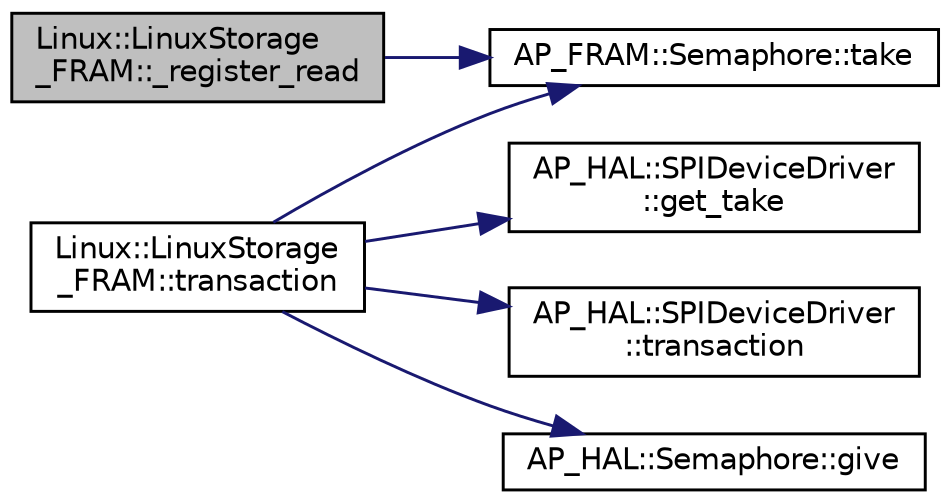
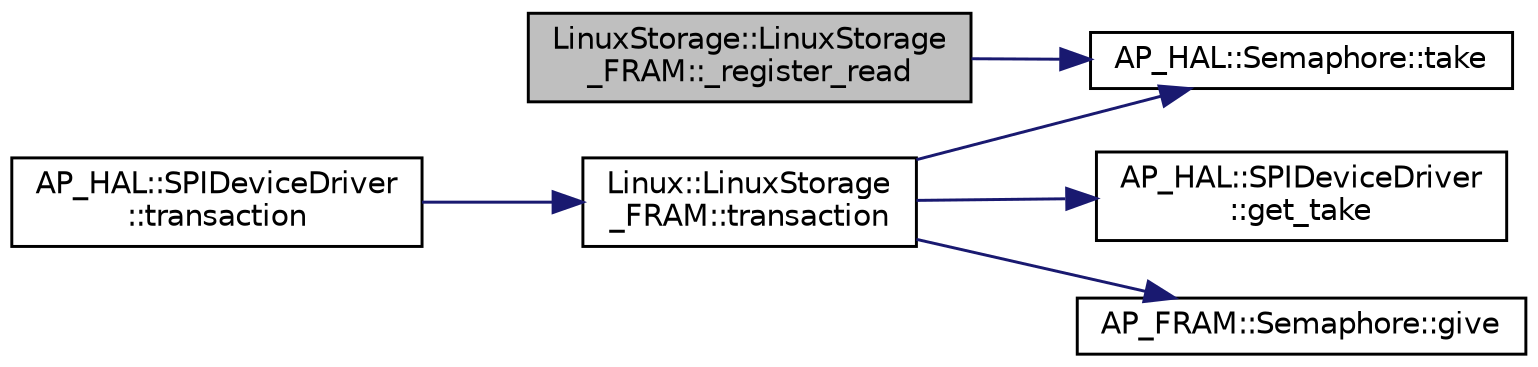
node "Linux::LinuxStorage _FRAM::_register_read": label "Linux::LinuxStorage _FRAM::_register_read" -> "LinuxStorage::LinuxStorage _FRAM::_register_read"
node "AP_FRAM::Semaphore::take": label "AP_FRAM::Semaphore::take" -> "AP_HAL::Semaphore::take"
edge "Linux::LinuxStorage _FRAM::transaction" -> "AP_HAL::SPIDeviceDriver ::transaction": reversed
node "AP_HAL::Semaphore::give": label "AP_HAL::Semaphore::give" -> "AP_FRAM::Semaphore::give"
